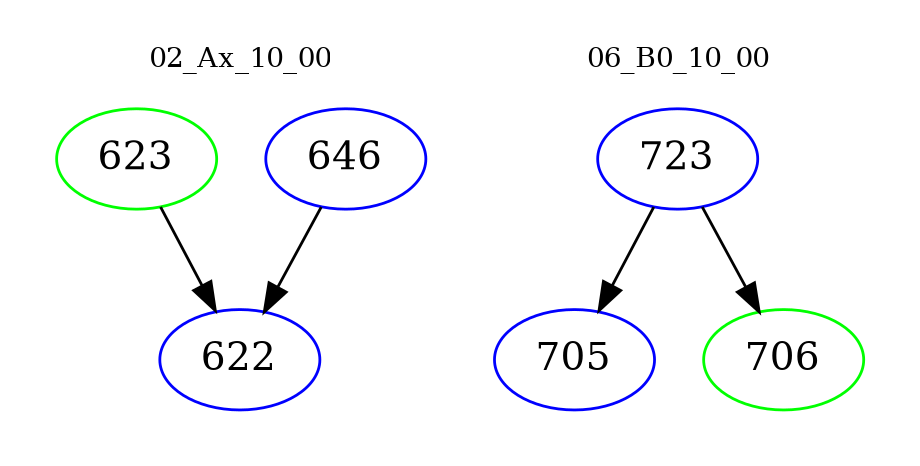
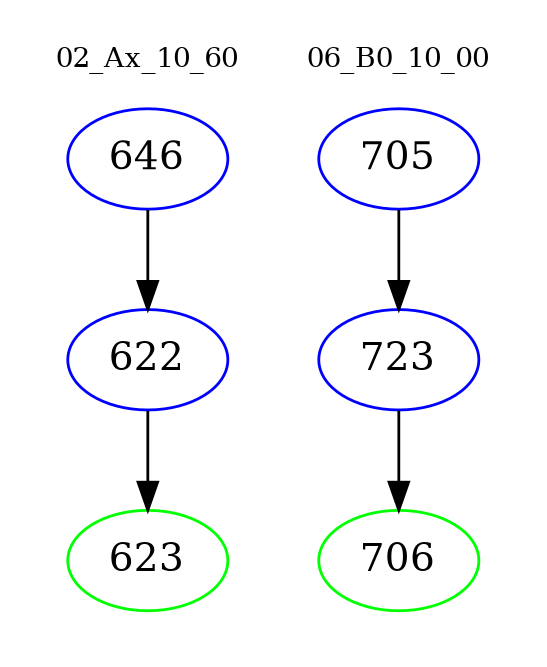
cluster "02_Ax_10_00": label "02_Ax_10_00" -> "02_Ax_10_60"
edge "623" -> "622": reversed
edge "723" -> "705": reversed
